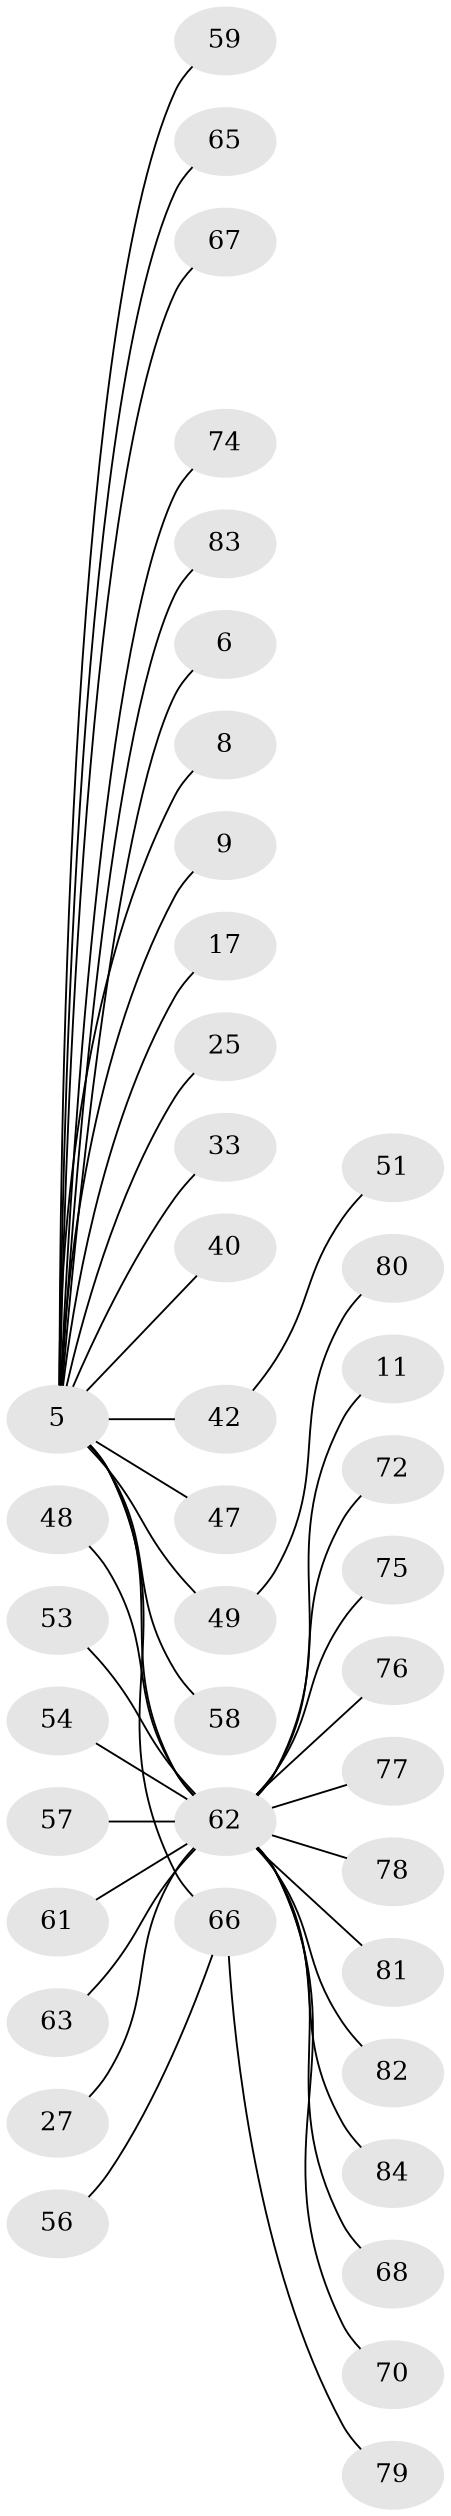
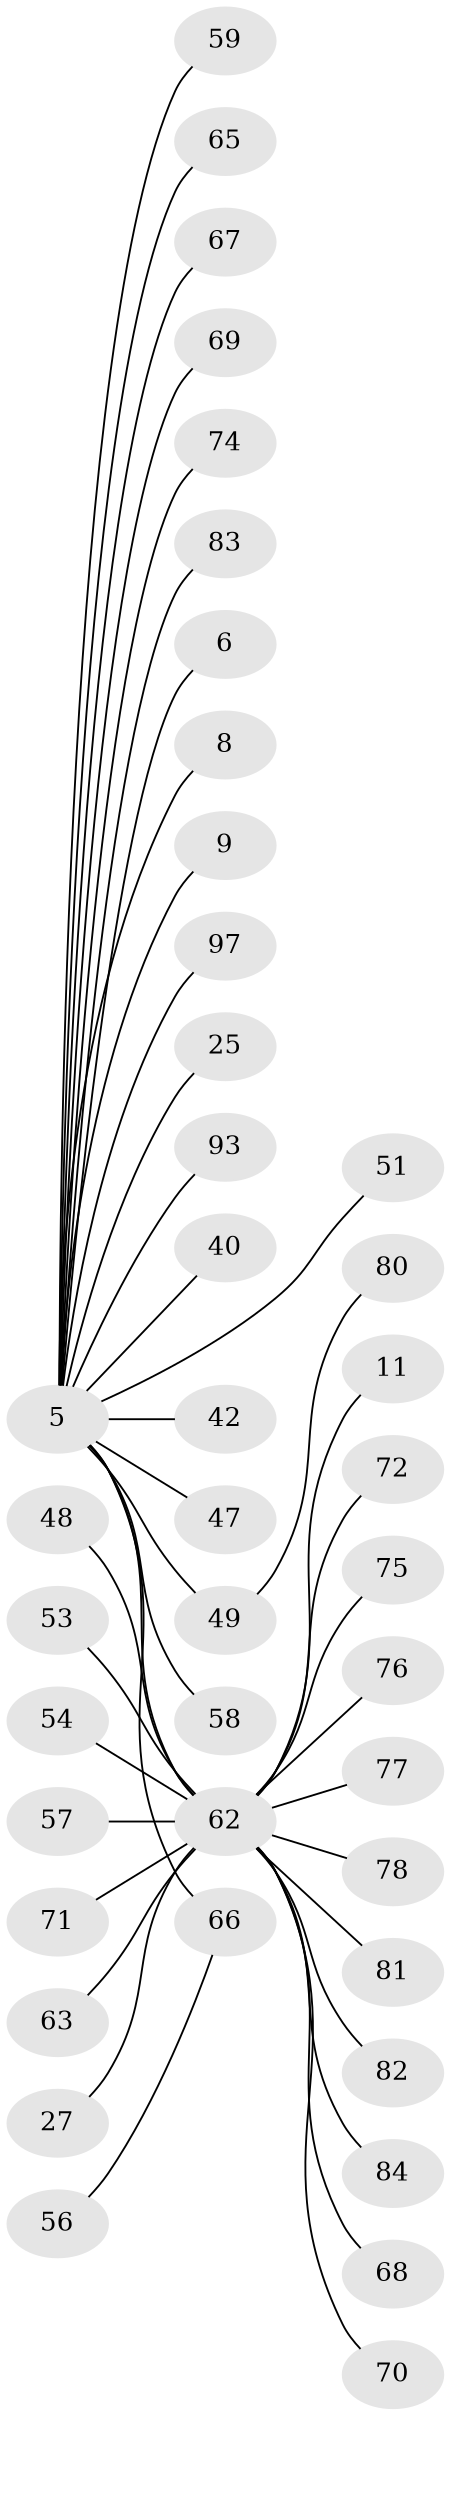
node "69": added
node "17": label "17" -> "97"
node "33": label "33" -> "93"
edge "51" -- "42": now "51" -- "5"
node "61": label "61" -> "71"
node "79": removed
